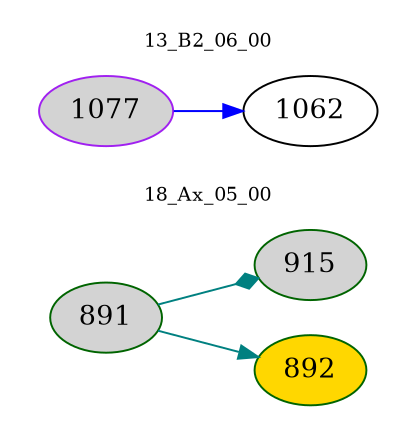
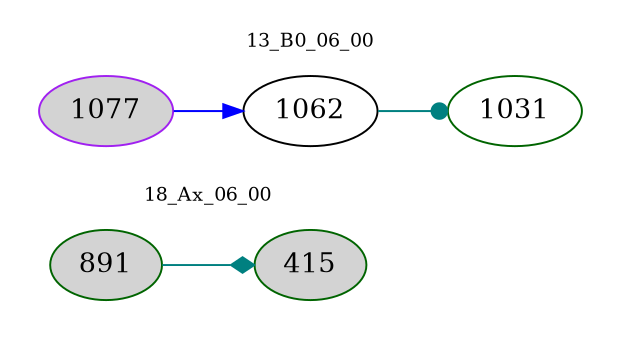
cluster "13_B2_06_00": label "13_B2_06_00" -> "13_B0_06_00"
node "1031": added
cluster "18_Ax_05_00": label "18_Ax_05_00" -> "18_Ax_06_00"
node "915": label "915" -> "415"
node "892": removed
